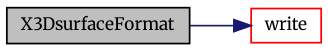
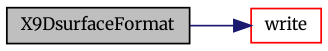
node "X3DsurfaceFormat": label "X3DsurfaceFormat" -> "X9DsurfaceFormat"
